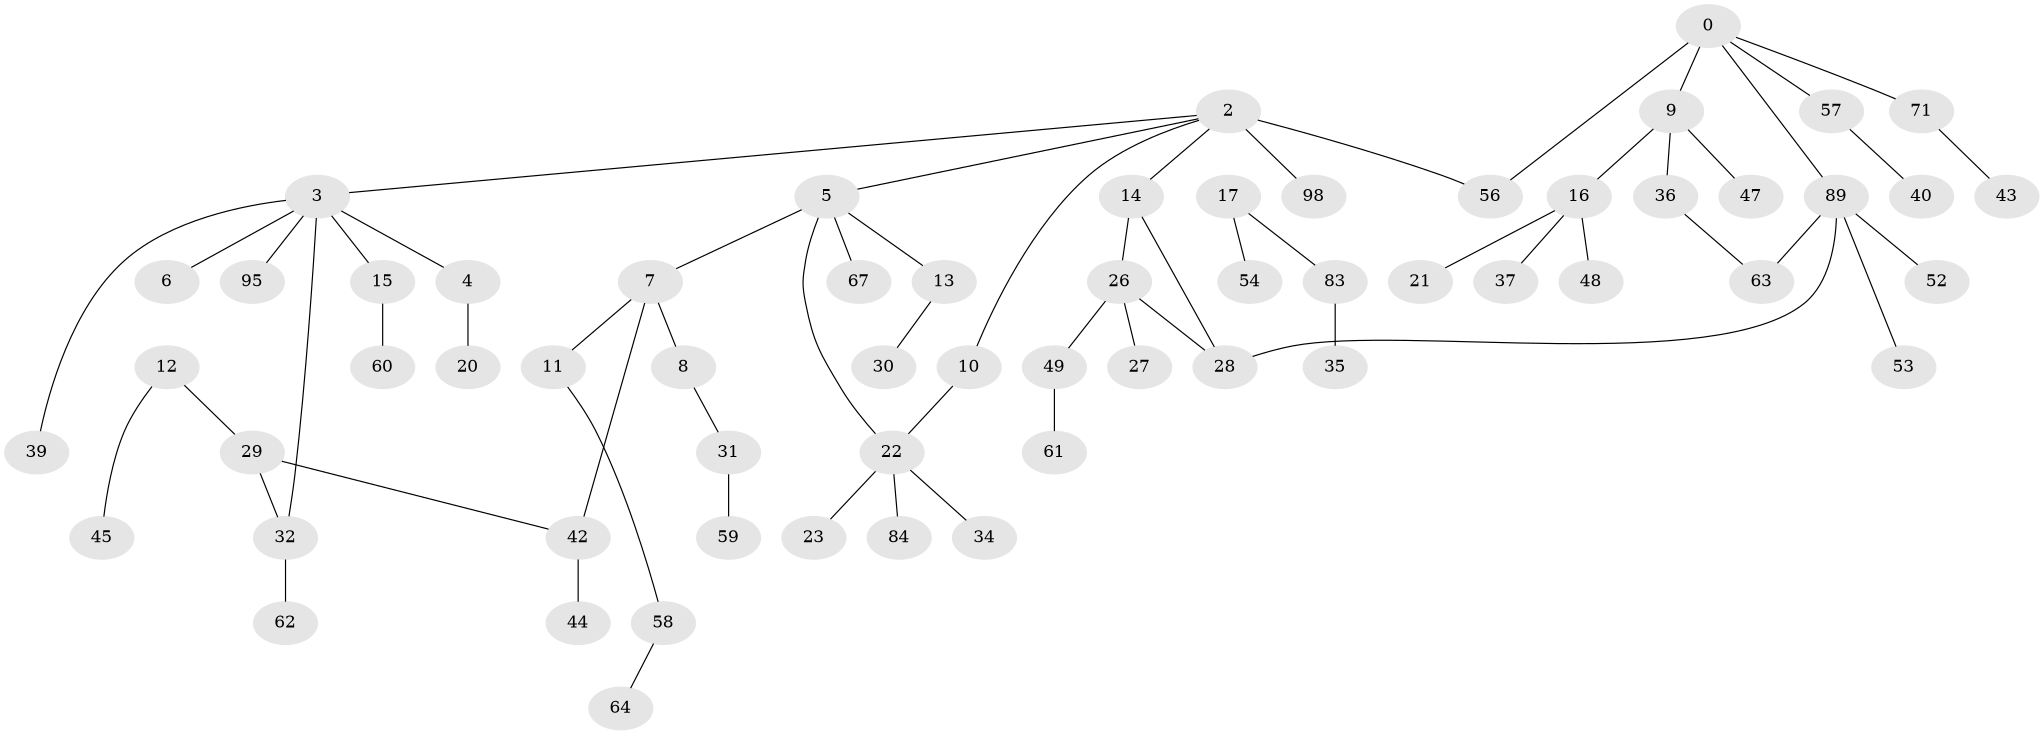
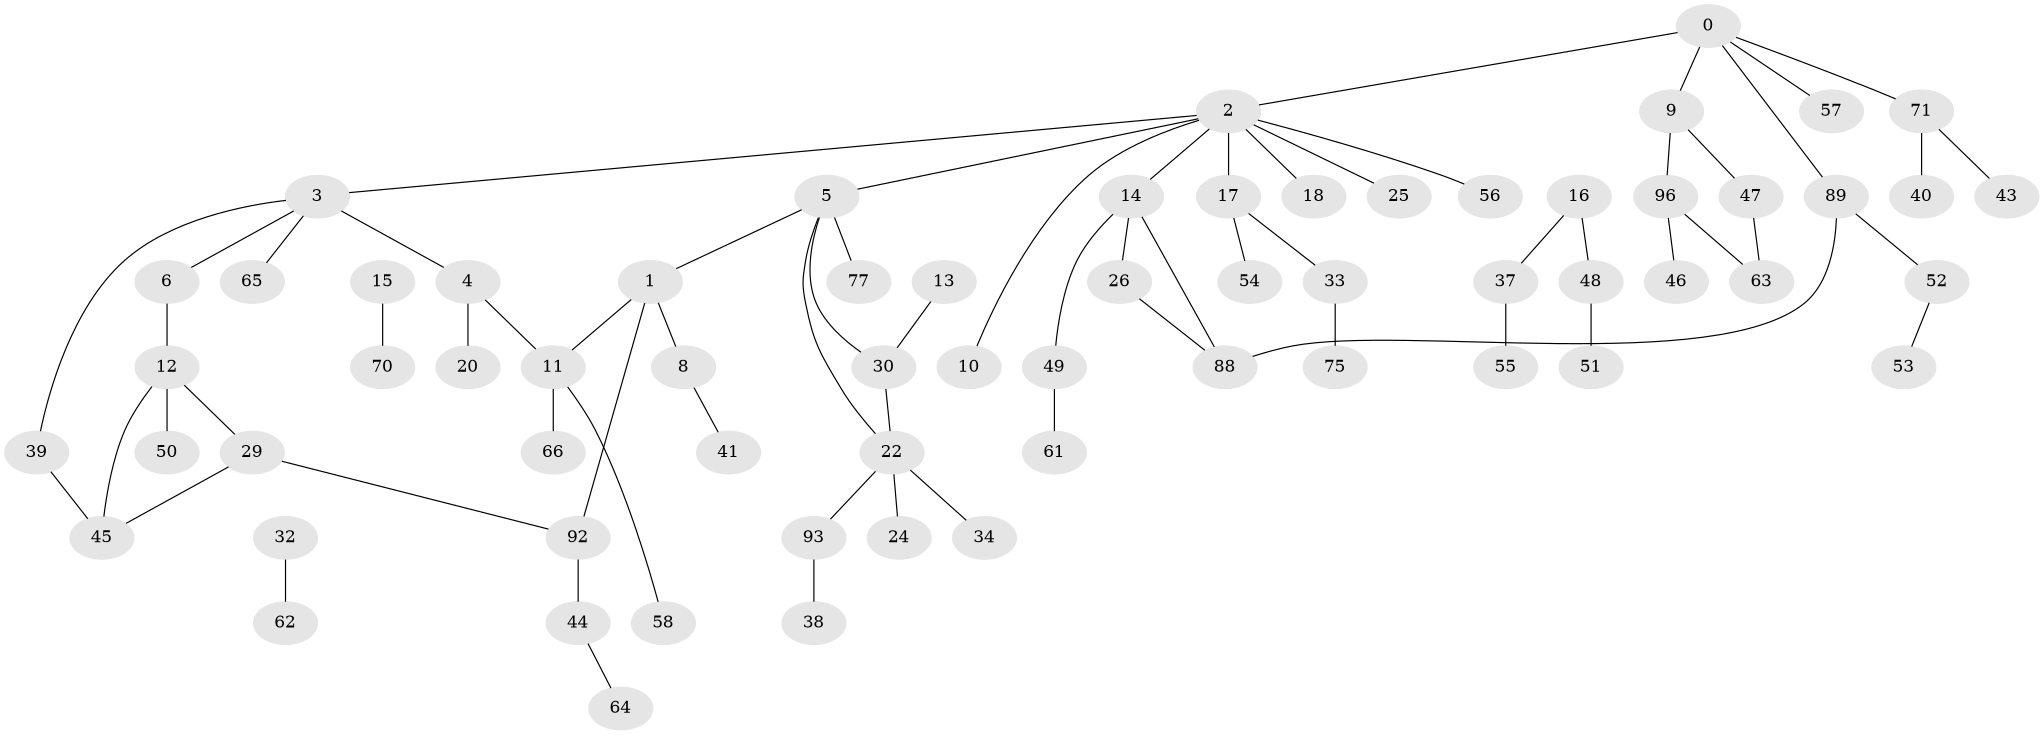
edge "0" -- "56": now "0" -- "2"
edge "2" -- "17": added
edge "9" -- "16": removed
edge "57" -- "40": now "71" -- "40"
node "98": label "98" -> "18"
node "25": added
node "36": label "36" -> "96"
edge "3" -- "15": removed
edge "5" -- "13": now "5" -- "30"
edge "89" -- "63": now "47" -- "63"
node "95": label "95" -> "65"
node "7": label "7" -> "1"
node "67": label "67" -> "77"
node "83": label "83" -> "33"
node "21": removed
node "46": added
edge "89" -- "53": now "52" -- "53"
edge "4" -- "11": added
edge "6" -- "12": added
edge "26" -- "49": now "14" -- "49"
edge "3" -- "32": removed
node "60": label "60" -> "70"
node "27": removed
node "28": label "28" -> "88"
node "35": label "35" -> "75"
node "55": added
node "51": added
edge "10" -- "22": now "30" -- "22"
node "50": added
node "66": added
node "31": label "31" -> "41"
edge "39" -- "45": added
edge "29" -- "32": now "29" -- "45"
node "42": label "42" -> "92"
node "59": removed
node "23": label "23" -> "93"
node "84": label "84" -> "24"
node "38": added
edge "58" -- "64": now "44" -- "64"
